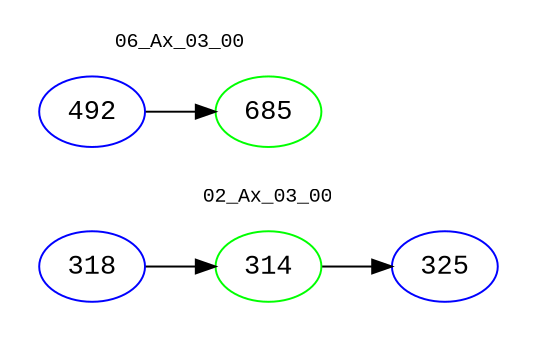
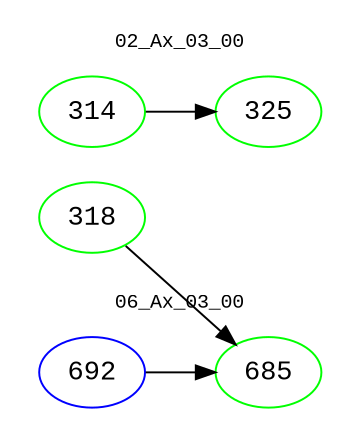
node "492": label "492" -> "692"
node "318": color blue -> green
edge "318" -> "314": now "318" -> "685"
node "325": color blue -> green
